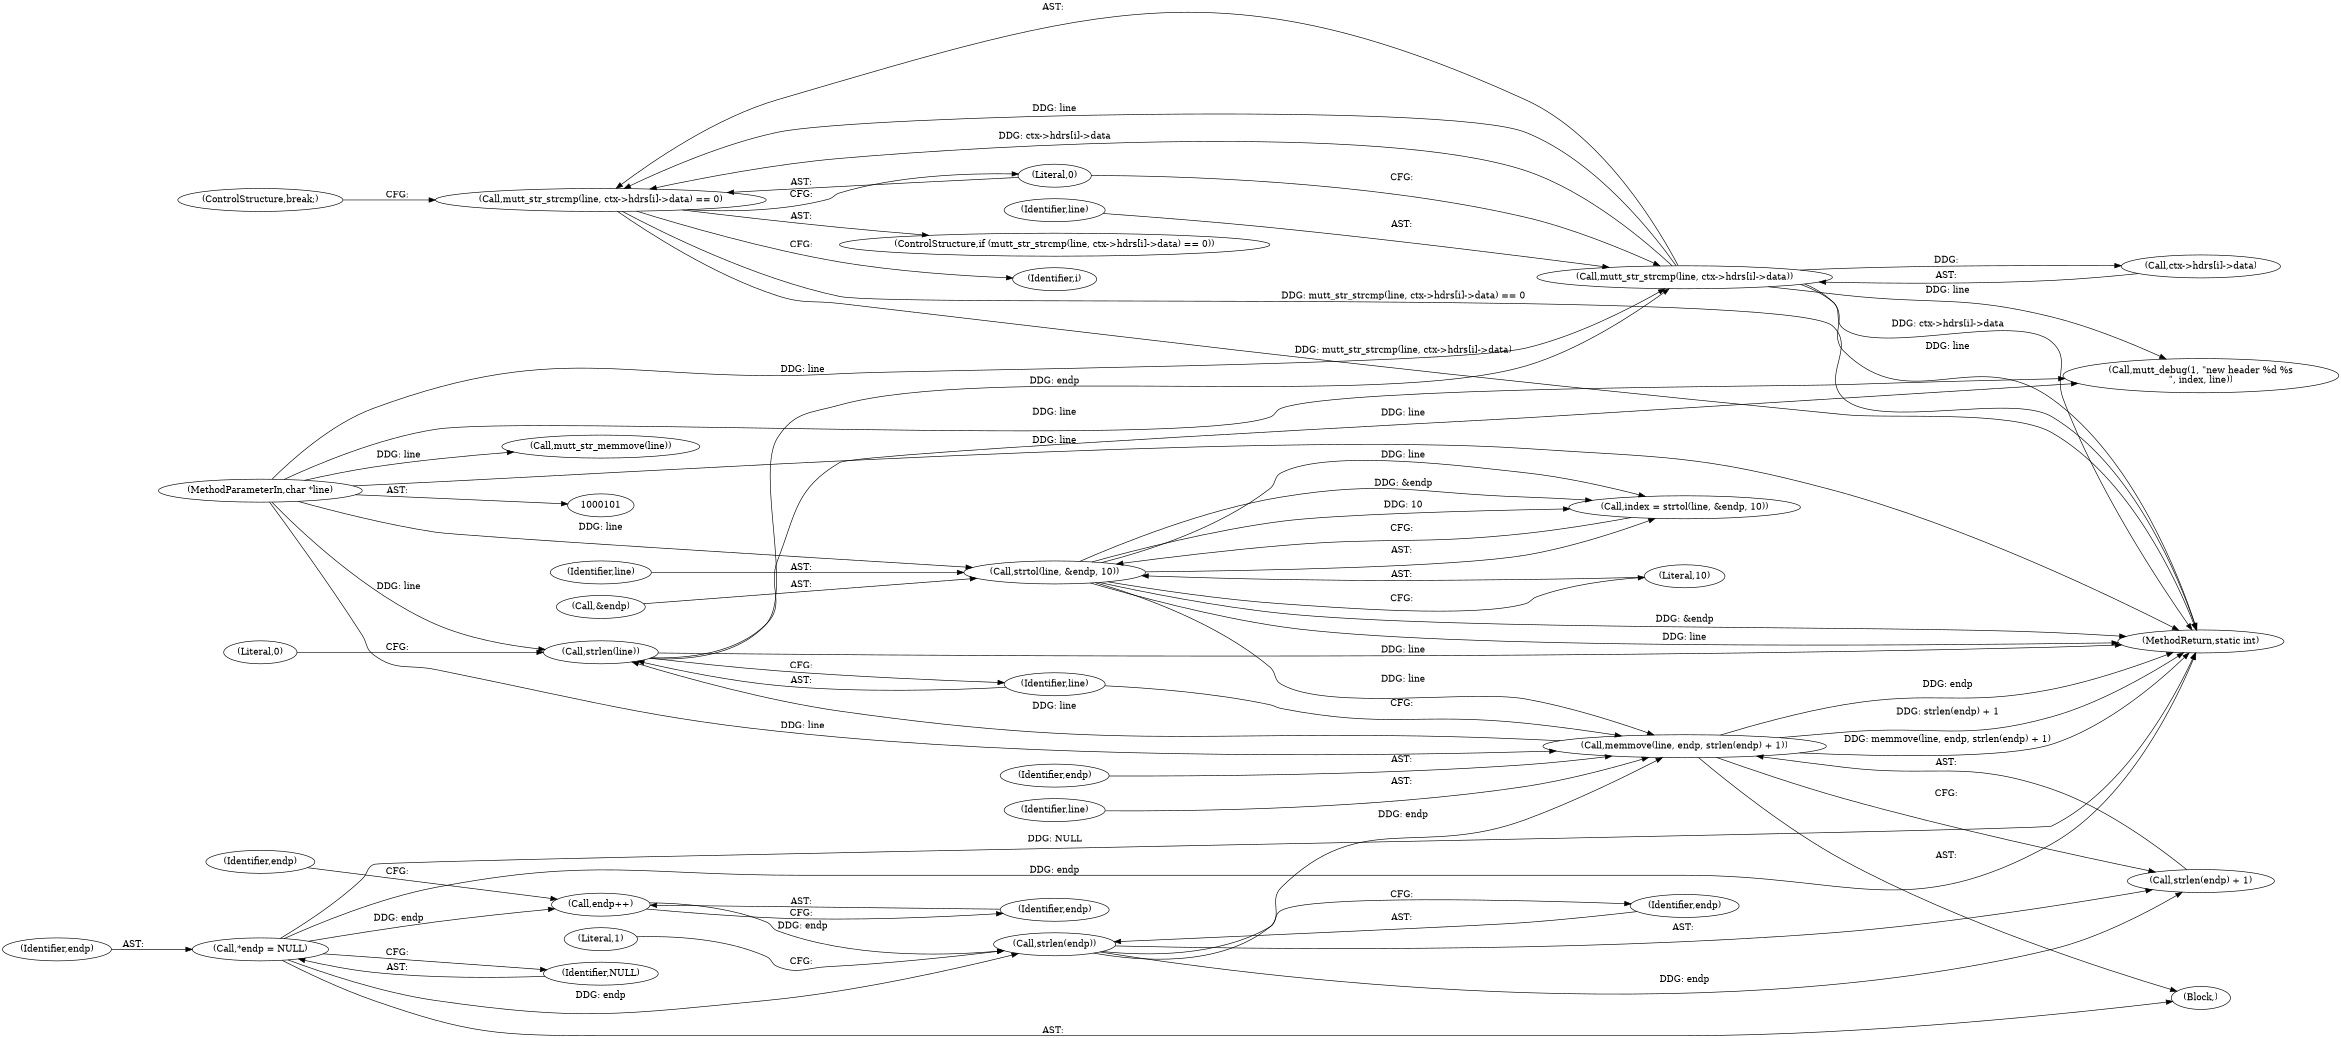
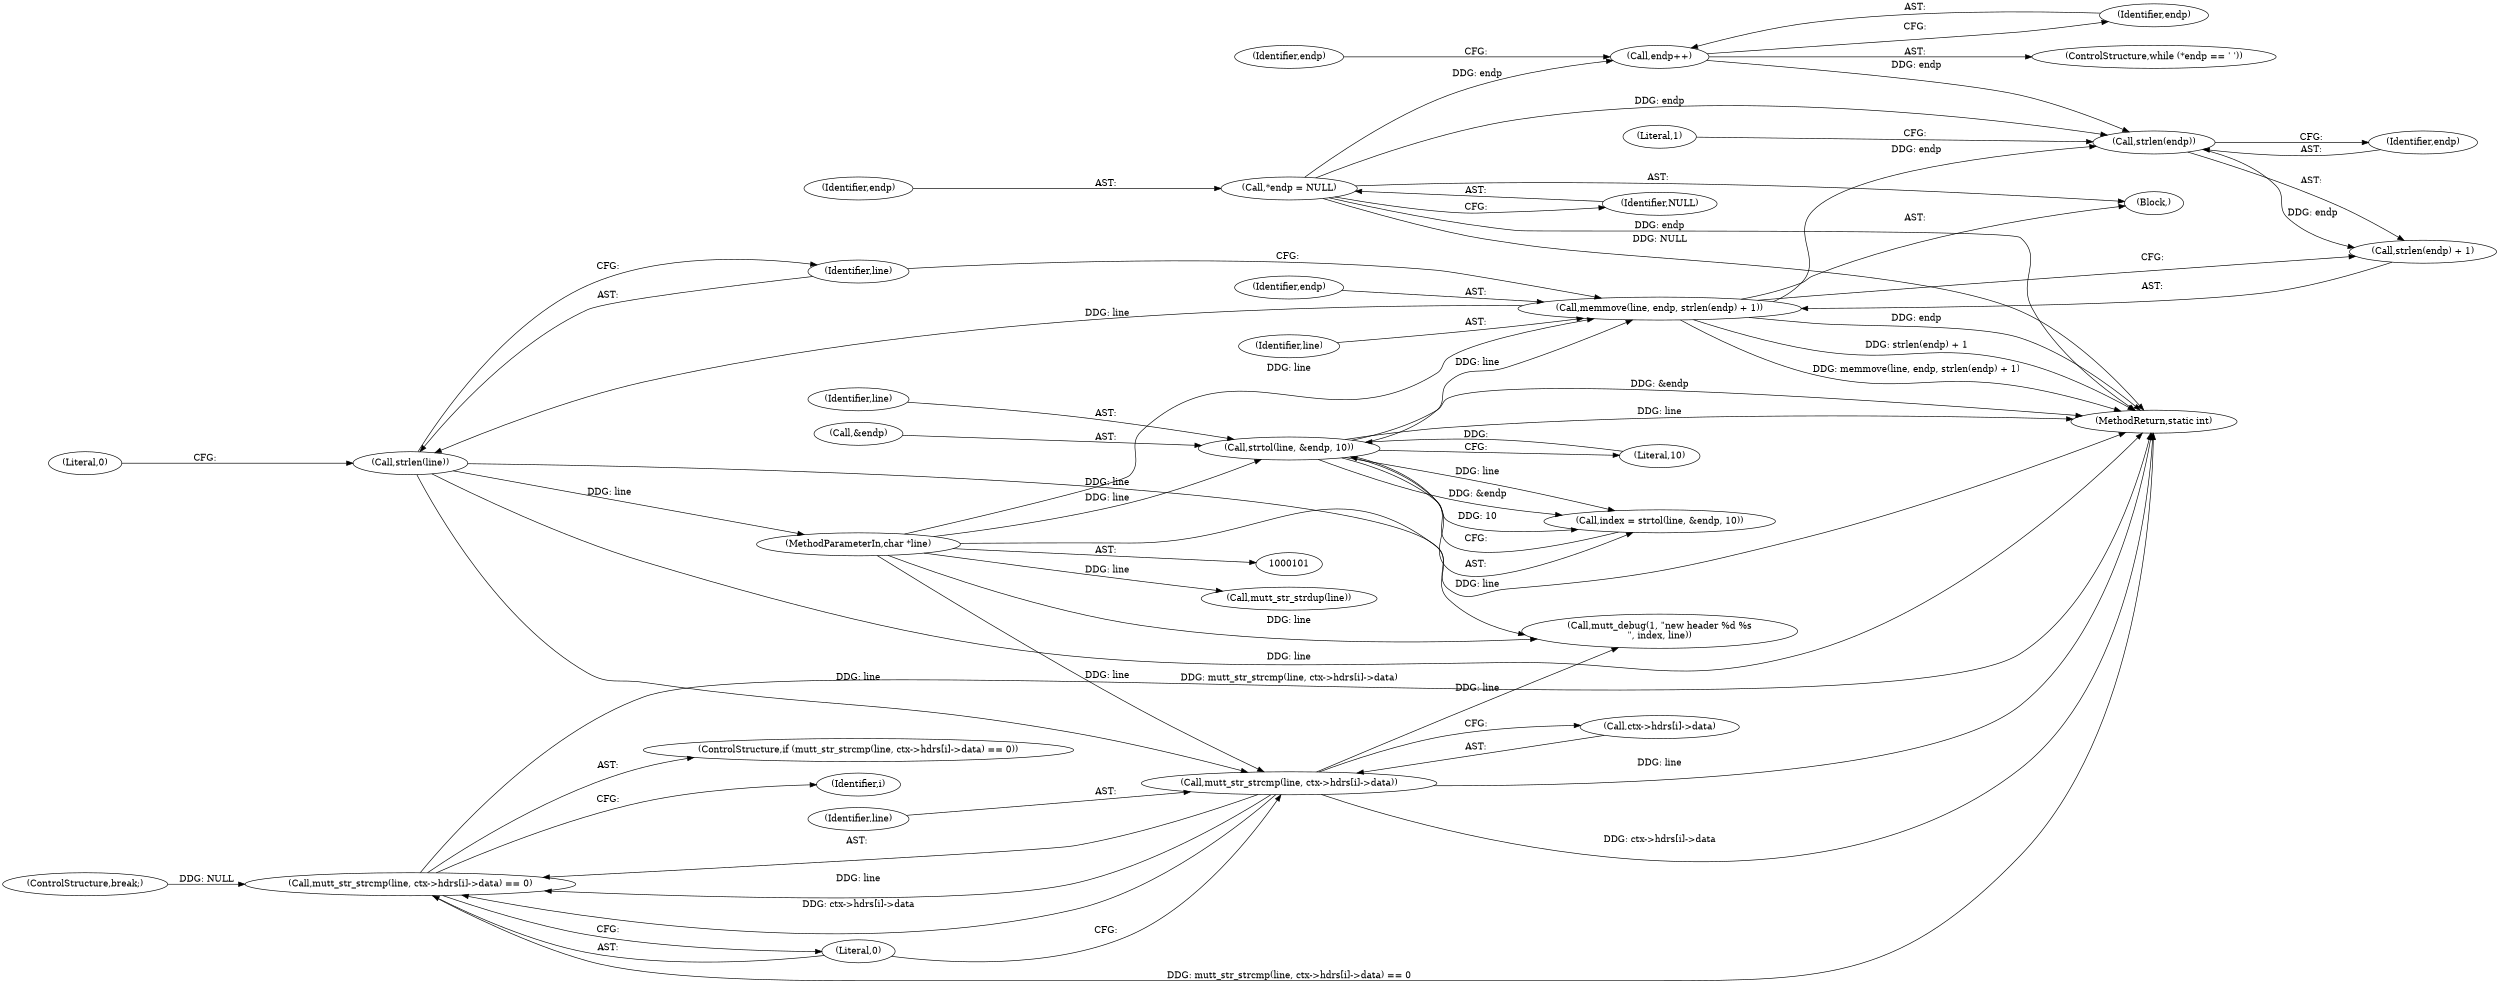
node "(ControlStructure,while (*endp == ' '))": added
edge "(ControlStructure,break;)" -> "(Call,mutt_str_strcmp(line, ctx->hdrs[i]->data) == 0)": label "CFG: " -> "DDG: NULL"
edge "(Call,mutt_str_strcmp(line, ctx->hdrs[i]->data))" -> "(Call,ctx->hdrs[i]->data)": label "DDG: " -> "CFG: "
edge "(Call,strlen(line))" -> "(Call,mutt_str_strcmp(line, ctx->hdrs[i]->data))": label "DDG: endp" -> "DDG: line"
node "(Call,mutt_str_memmove(line))": label "(Call,mutt_str_memmove(line))" -> "(Call,mutt_str_strdup(line))"
edge "(Literal,10)" -> "(Call,strtol(line, &endp, 10))": label "AST: " -> "DDG: "
edge "(MethodParameterIn,char *line)" -> "(Call,strlen(line))": reversed
edge "(Call,strlen(endp))" -> "(Call,memmove(line, endp, strlen(endp) + 1))": reversed
